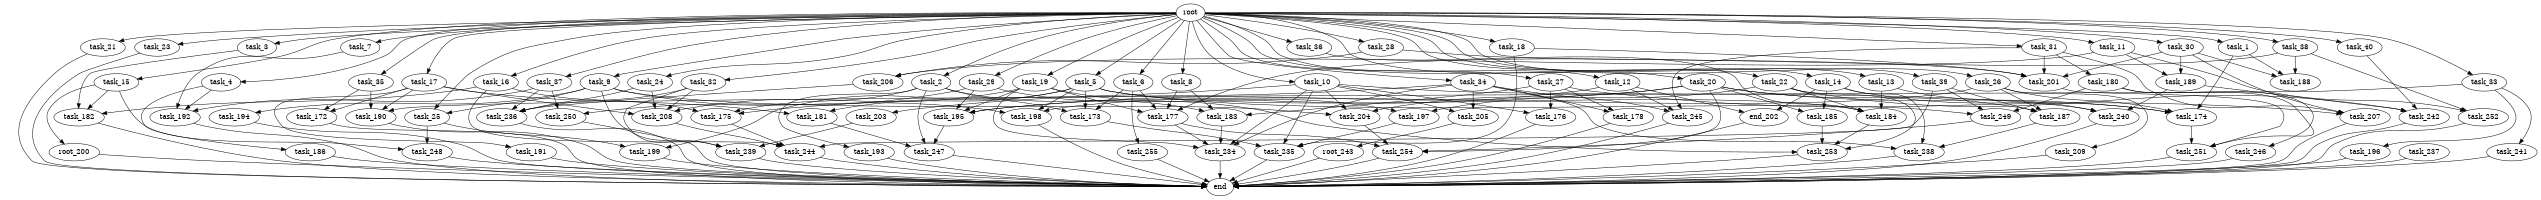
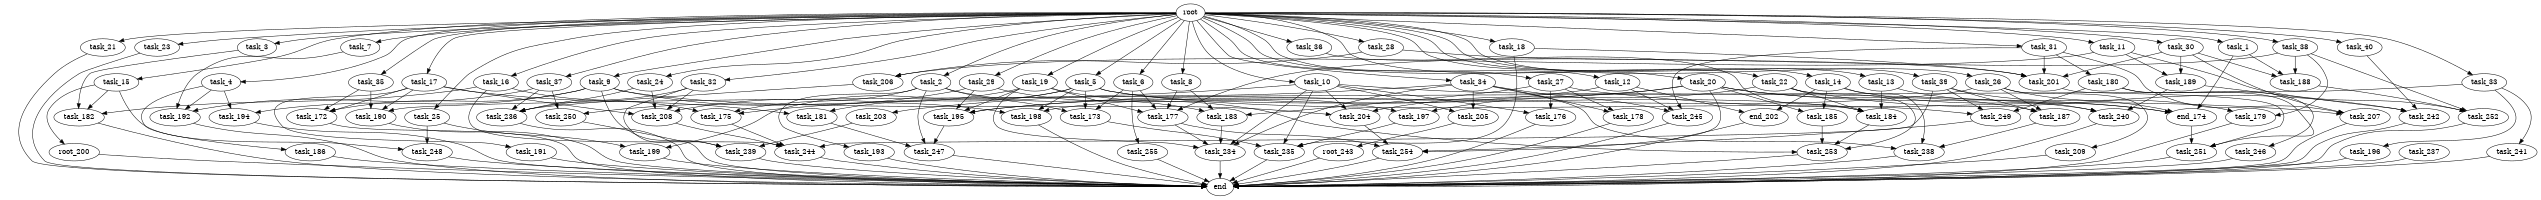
edge "task_188" -> "task_252": added
edge "task_4" -> "task_194": added
edge "task_9" -> "task_25": now "task_9" -> "task_172"
node "task_174": label "task_174" -> "end_174"
node "task_179": added
